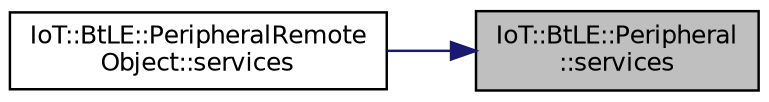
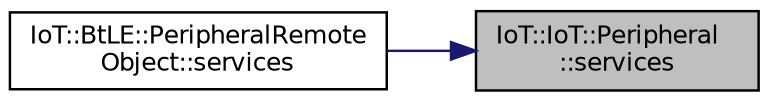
node "IoT::BtLE::Peripheral ::services": label "IoT::BtLE::Peripheral ::services" -> "IoT::IoT::Peripheral ::services"
